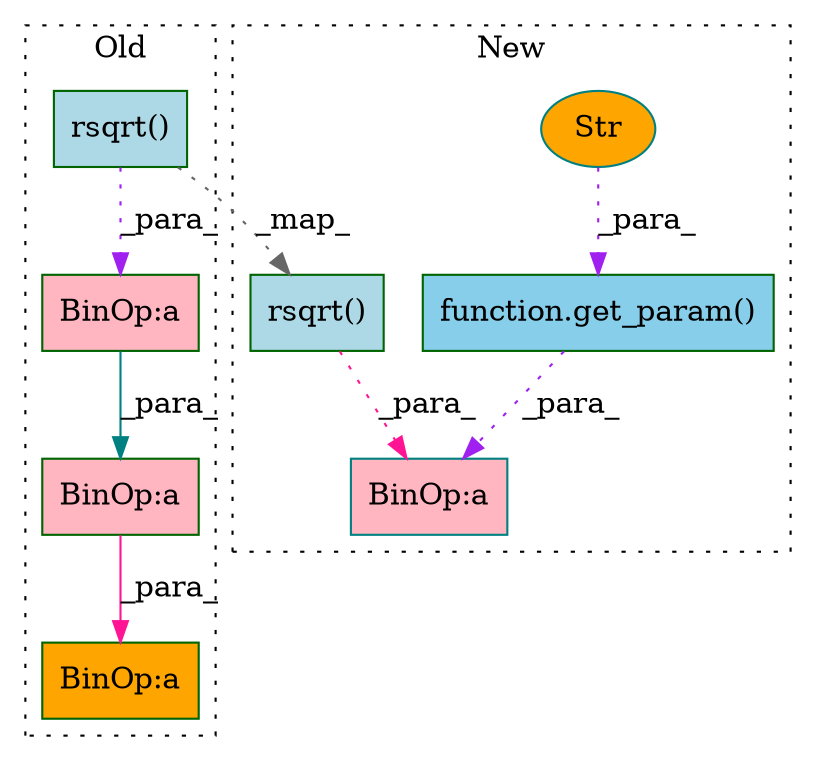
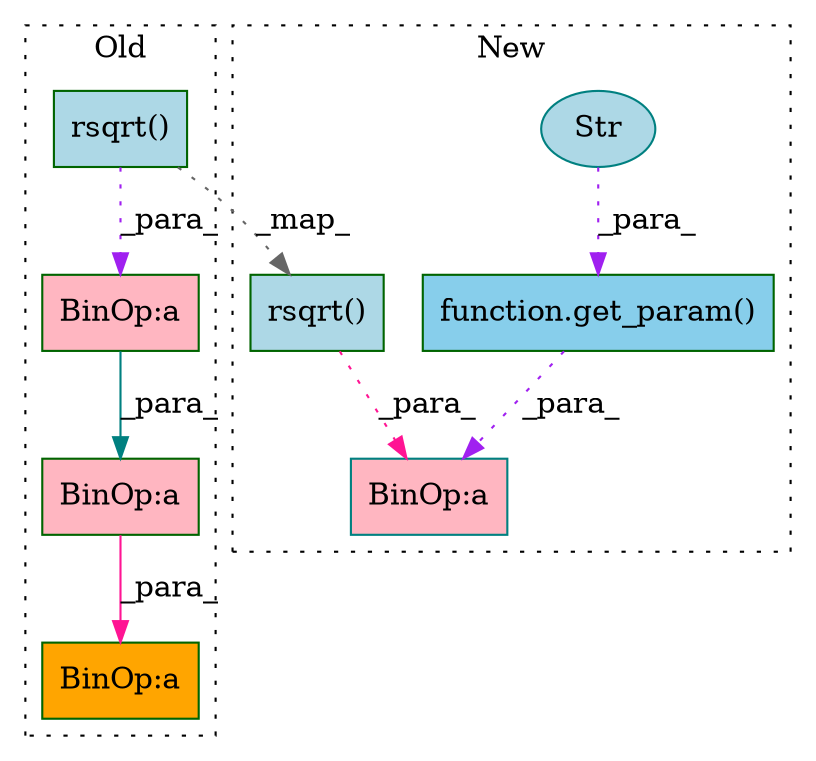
node "Str": fillcolor orange -> lightblue
